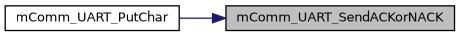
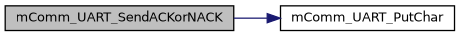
edge "mComm_UART_PutChar" -> "mComm_UART_SendACKorNACK": reversed
